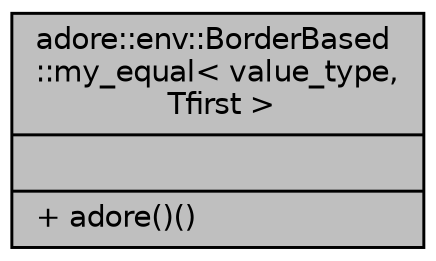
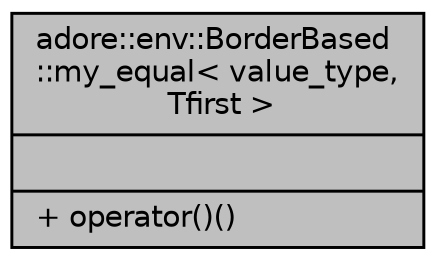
node "adore::env::BorderBased": text "+ adore()()" -> "+ operator()()"
